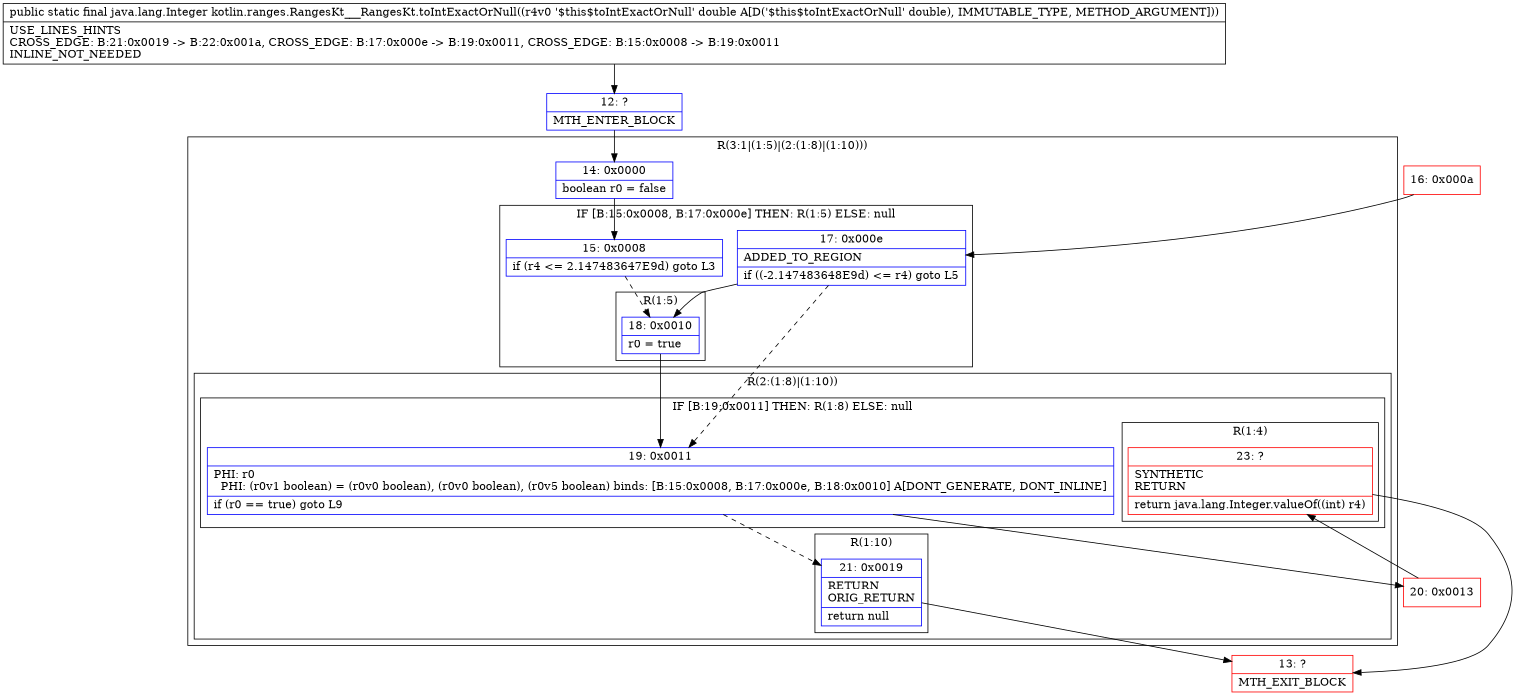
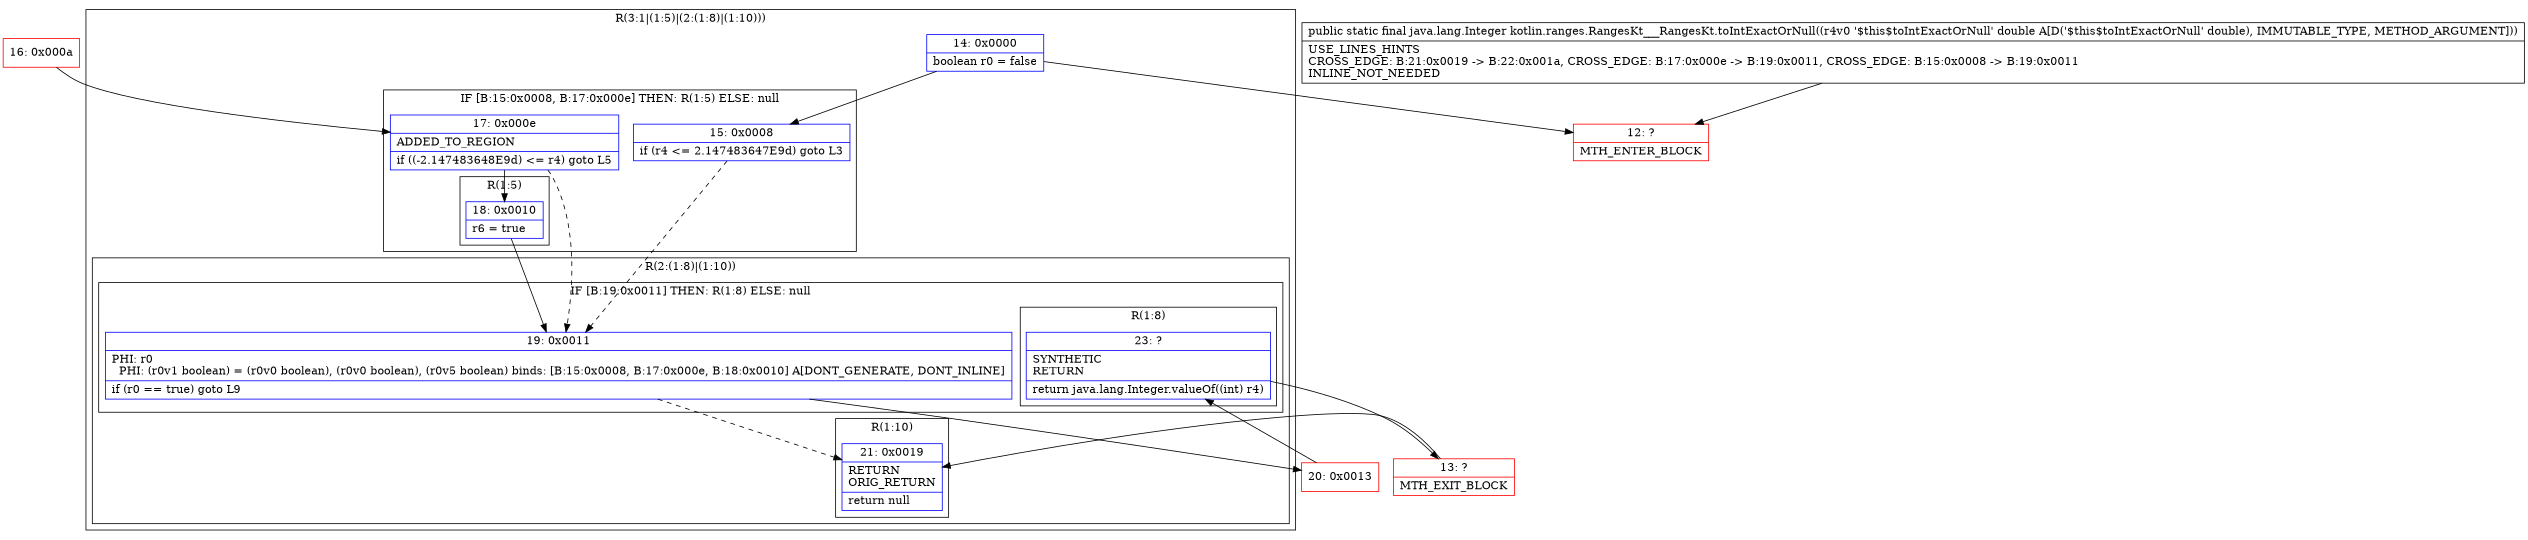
node "12: ?": color blue -> red
edge "12: ?" -> "14: 0x0000": reversed
edge "15: 0x0008" -> "18: 0x0010": now "15: 0x0008" -> "19: 0x0011"
node "18: 0x0010": text "r0 = true" -> "r6 = true"
cluster "R(1:4)": label "R(1:4)" -> "R(1:8)"
node "23: ?": color red -> blue
edge "21: 0x0019" -> "13: ?": reversed
